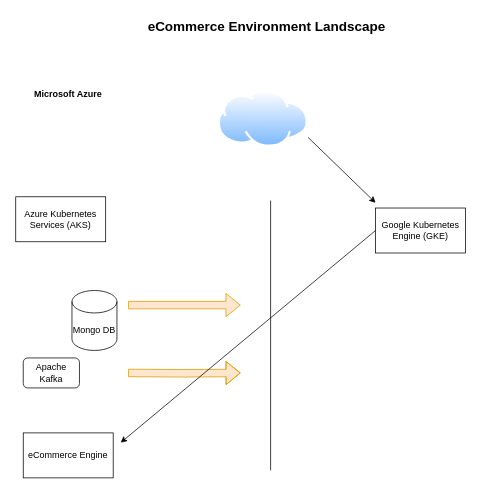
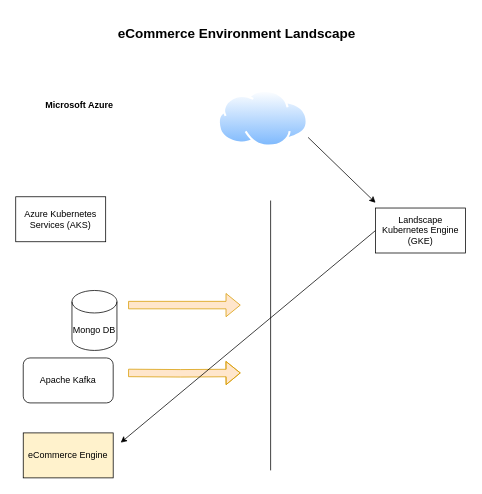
node "eCommerce Environment Landscape": moved (267, 27) -> (237, 34)
node "Microsoft Azure": moved (68, 94) -> (79, 105)
node "Google Kubernetes Engine (GKE)": label "Google Kubernetes Engine (GKE)" -> "Landscape Kubernetes Engine (GKE)"
node "Apache Kafka": size 56x30 -> 90x45
node "eCommerce Engine": fillcolor #ffffff -> #fff2cc
